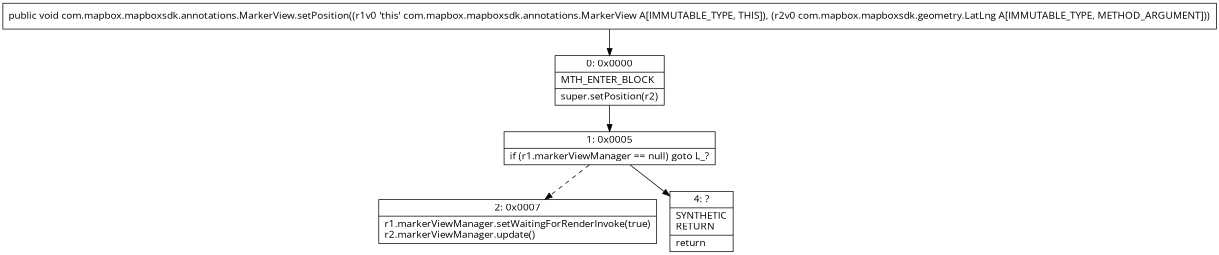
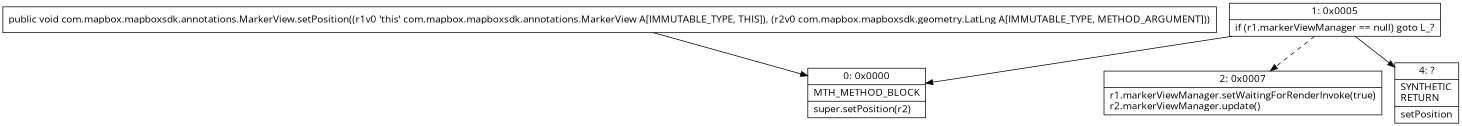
node "0: 0x0000": text "MTH_ENTER_BLOCK" -> "MTH_METHOD_BLOCK"
edge "0: 0x0000" -> "1: 0x0005": reversed
node "4: ?": text "return" -> "setPosition"
